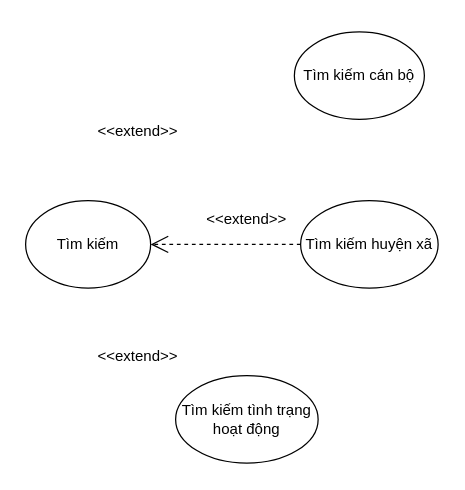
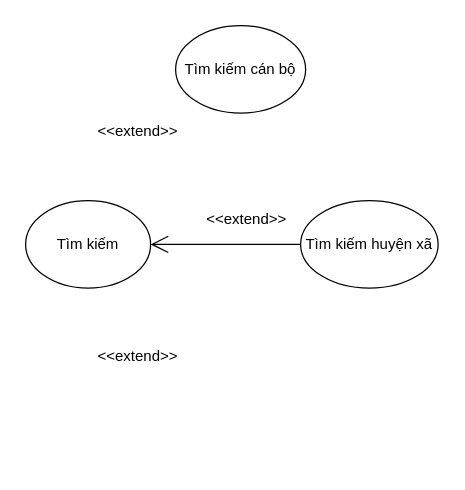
node "Tìm kiếm cán bộ": moved (359, 76) -> (241, 69)
edge "Tìm kiếm huyện xã" -> "Tìm kiếm": style dashed -> solid
node "Tìm kiếm tình trạng hoạt động": removed
